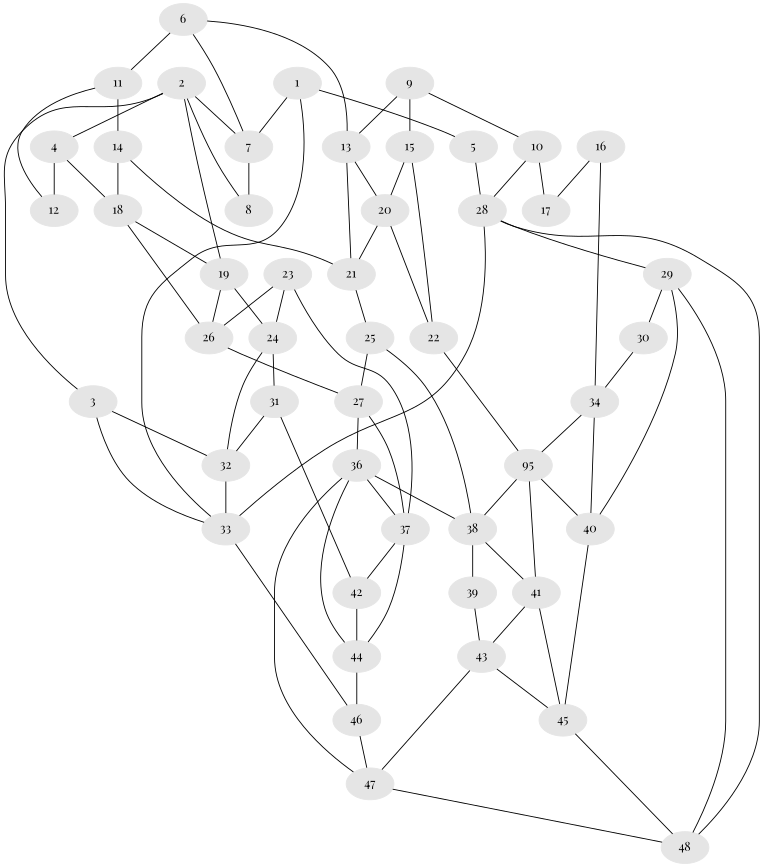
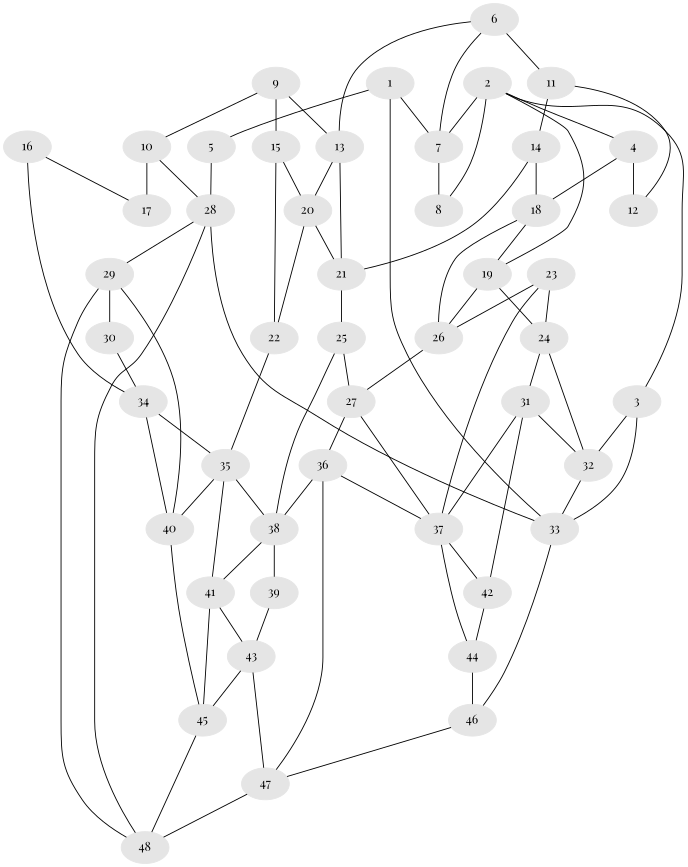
node "95": label "95" -> "35"
edge "31" -- "37": added
edge "36" -- "44": removed
